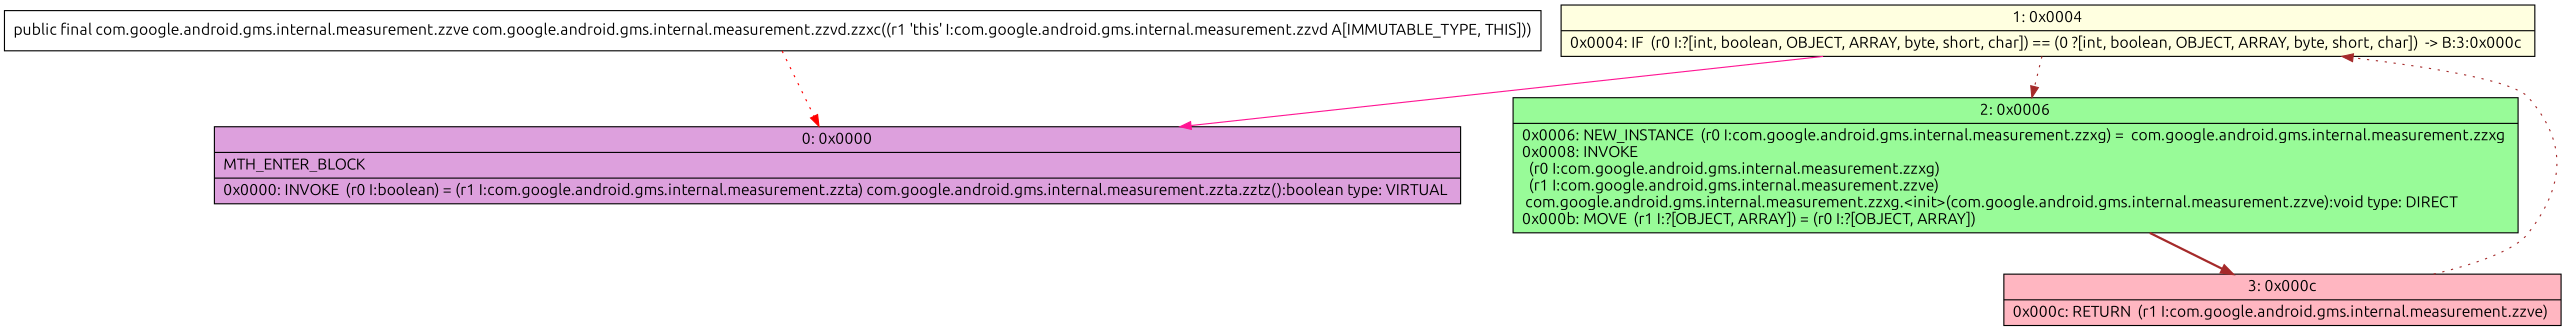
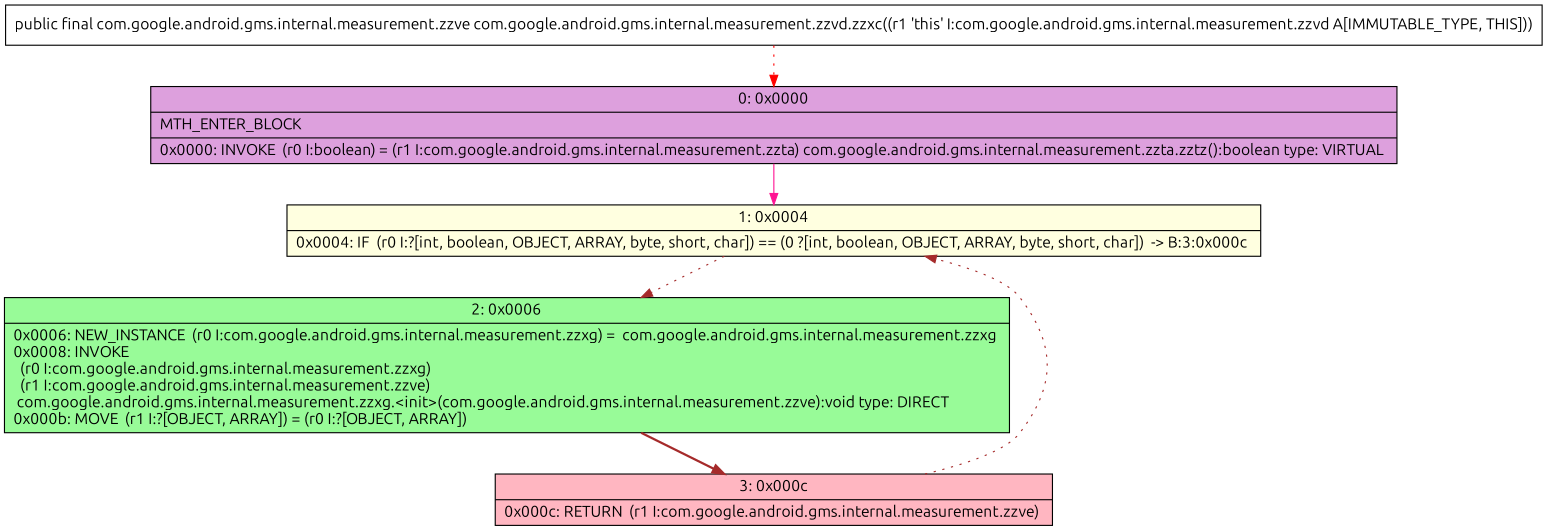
edge "1: 0x0004" -> "0: 0x0000": reversed
